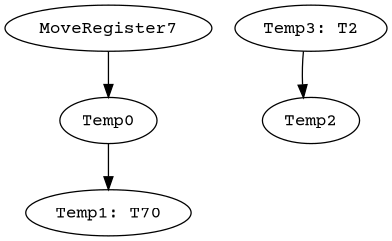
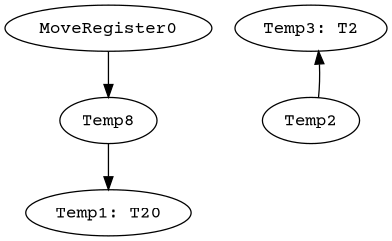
node "MoveRegister7": label "MoveRegister7" -> "MoveRegister0"
edge "Temp3: T2" -> "Temp2": reversed
node "Temp0": label "Temp0" -> "Temp8"
node "Temp1: T70": label "Temp1: T70" -> "Temp1: T20"
